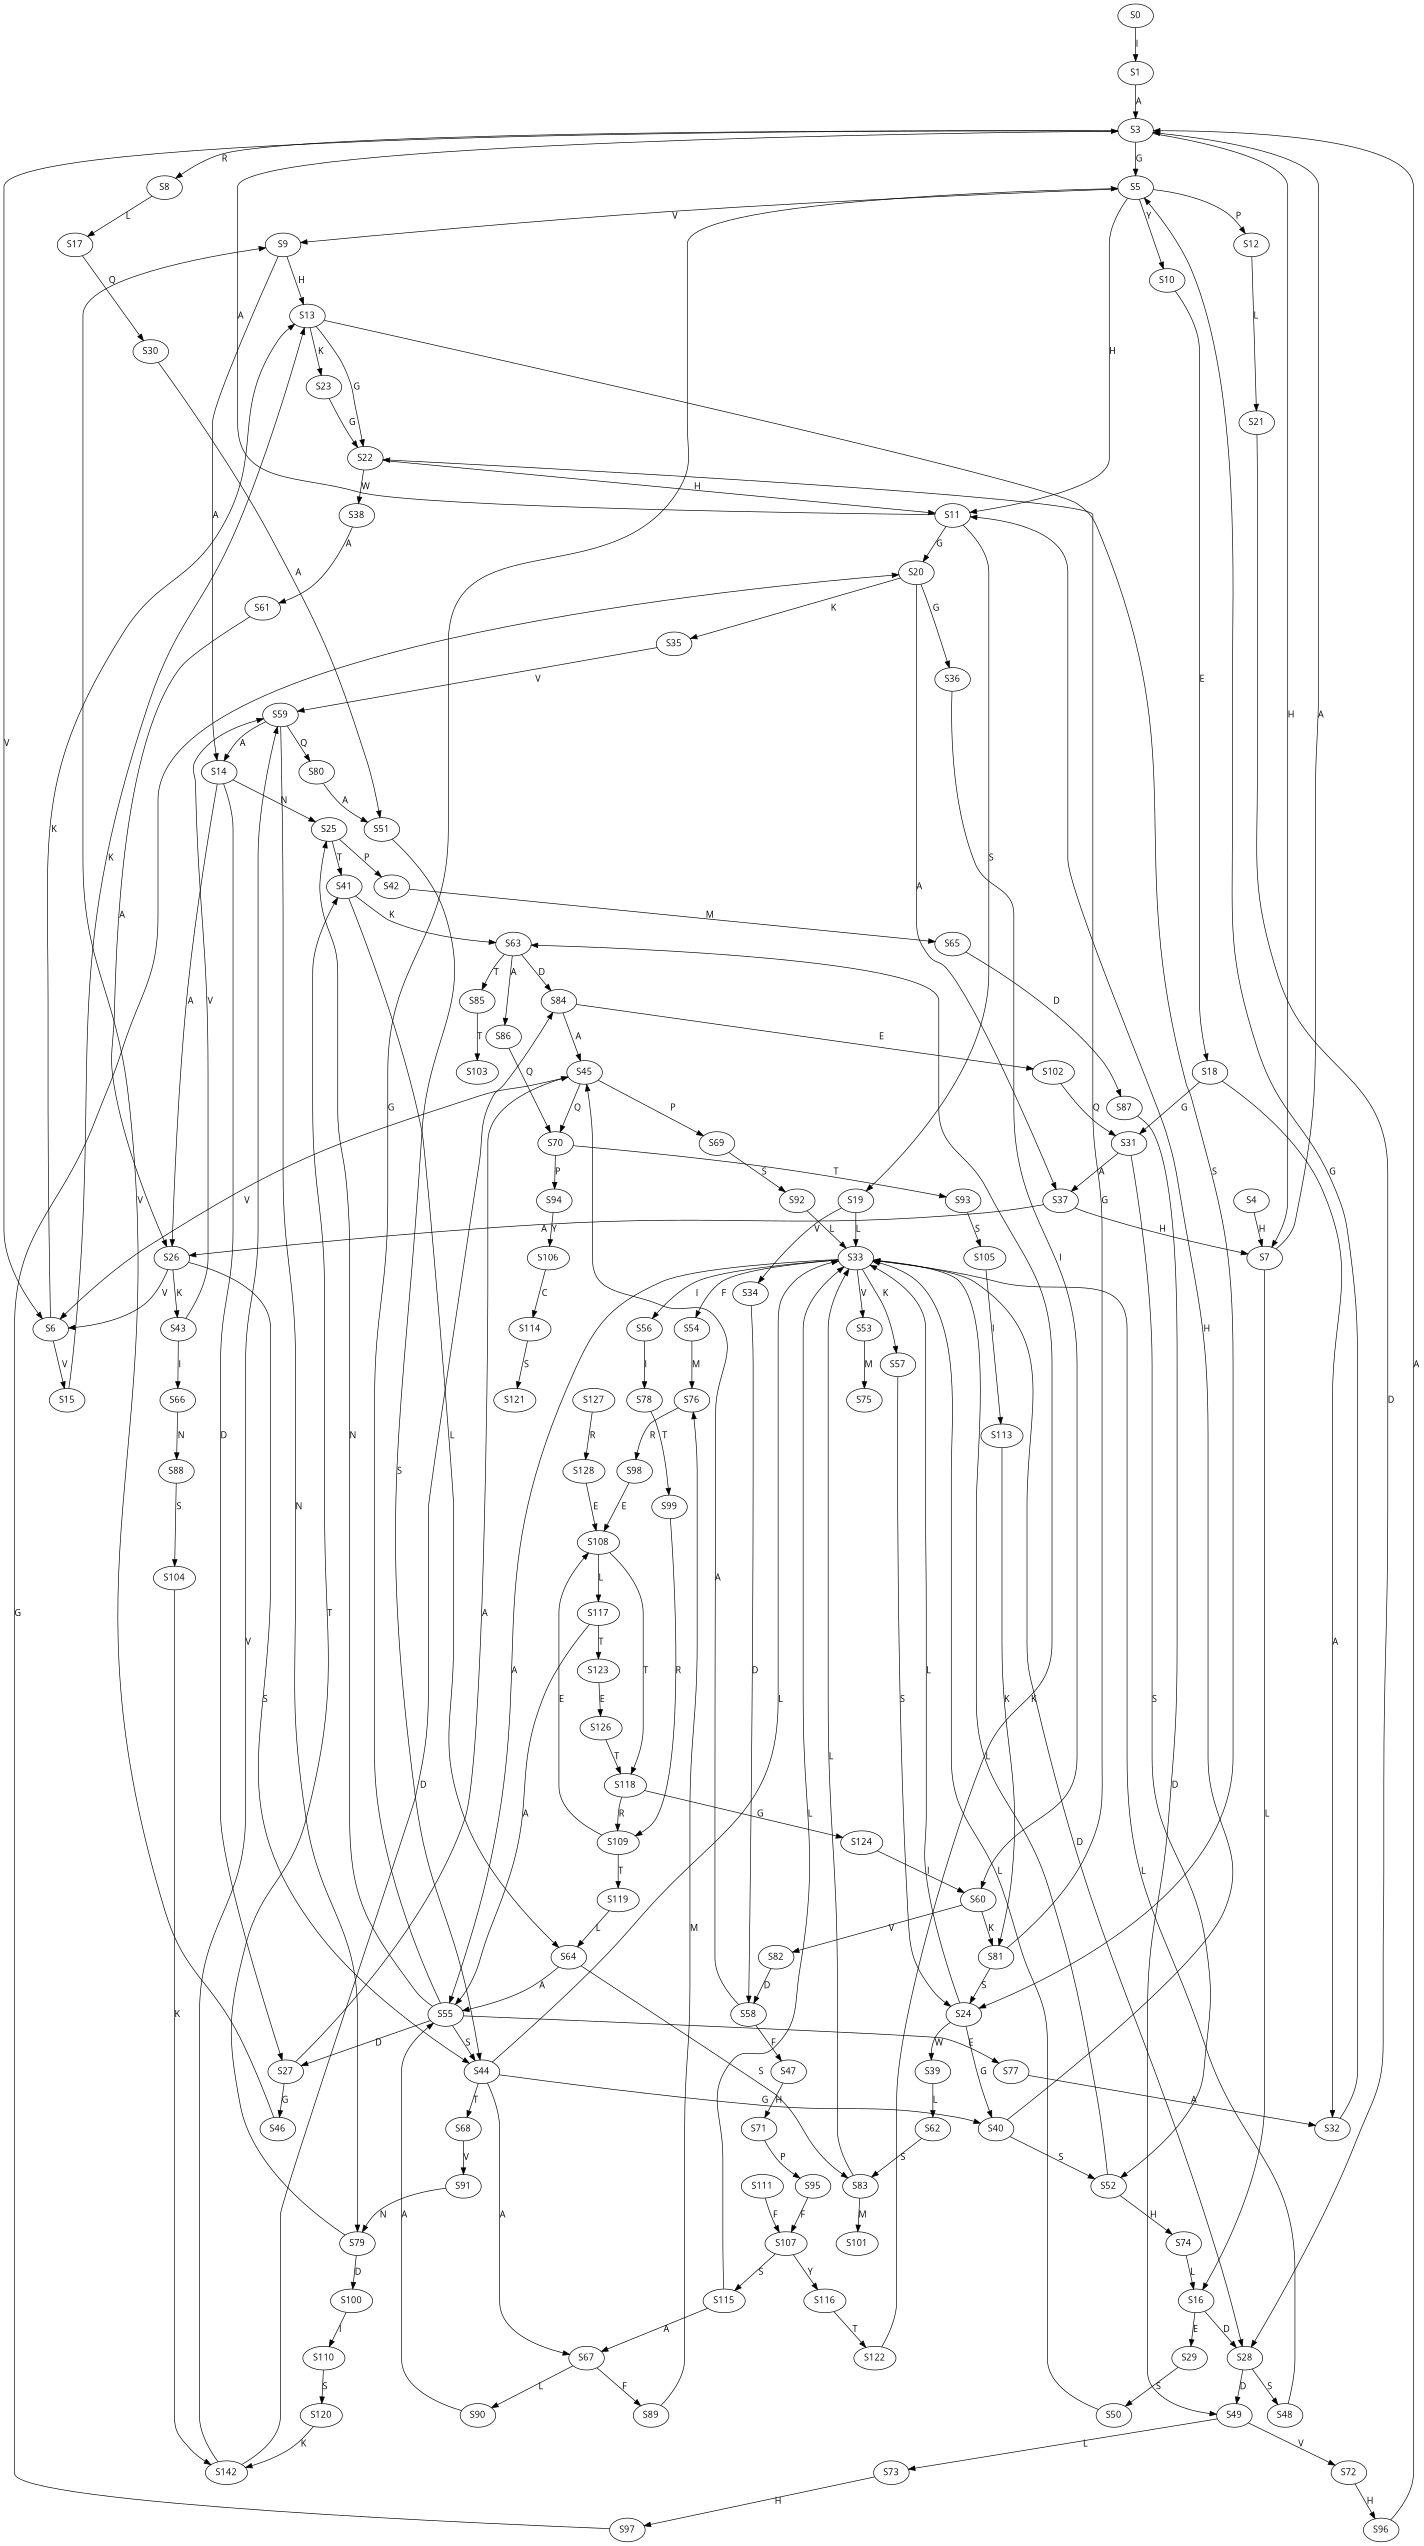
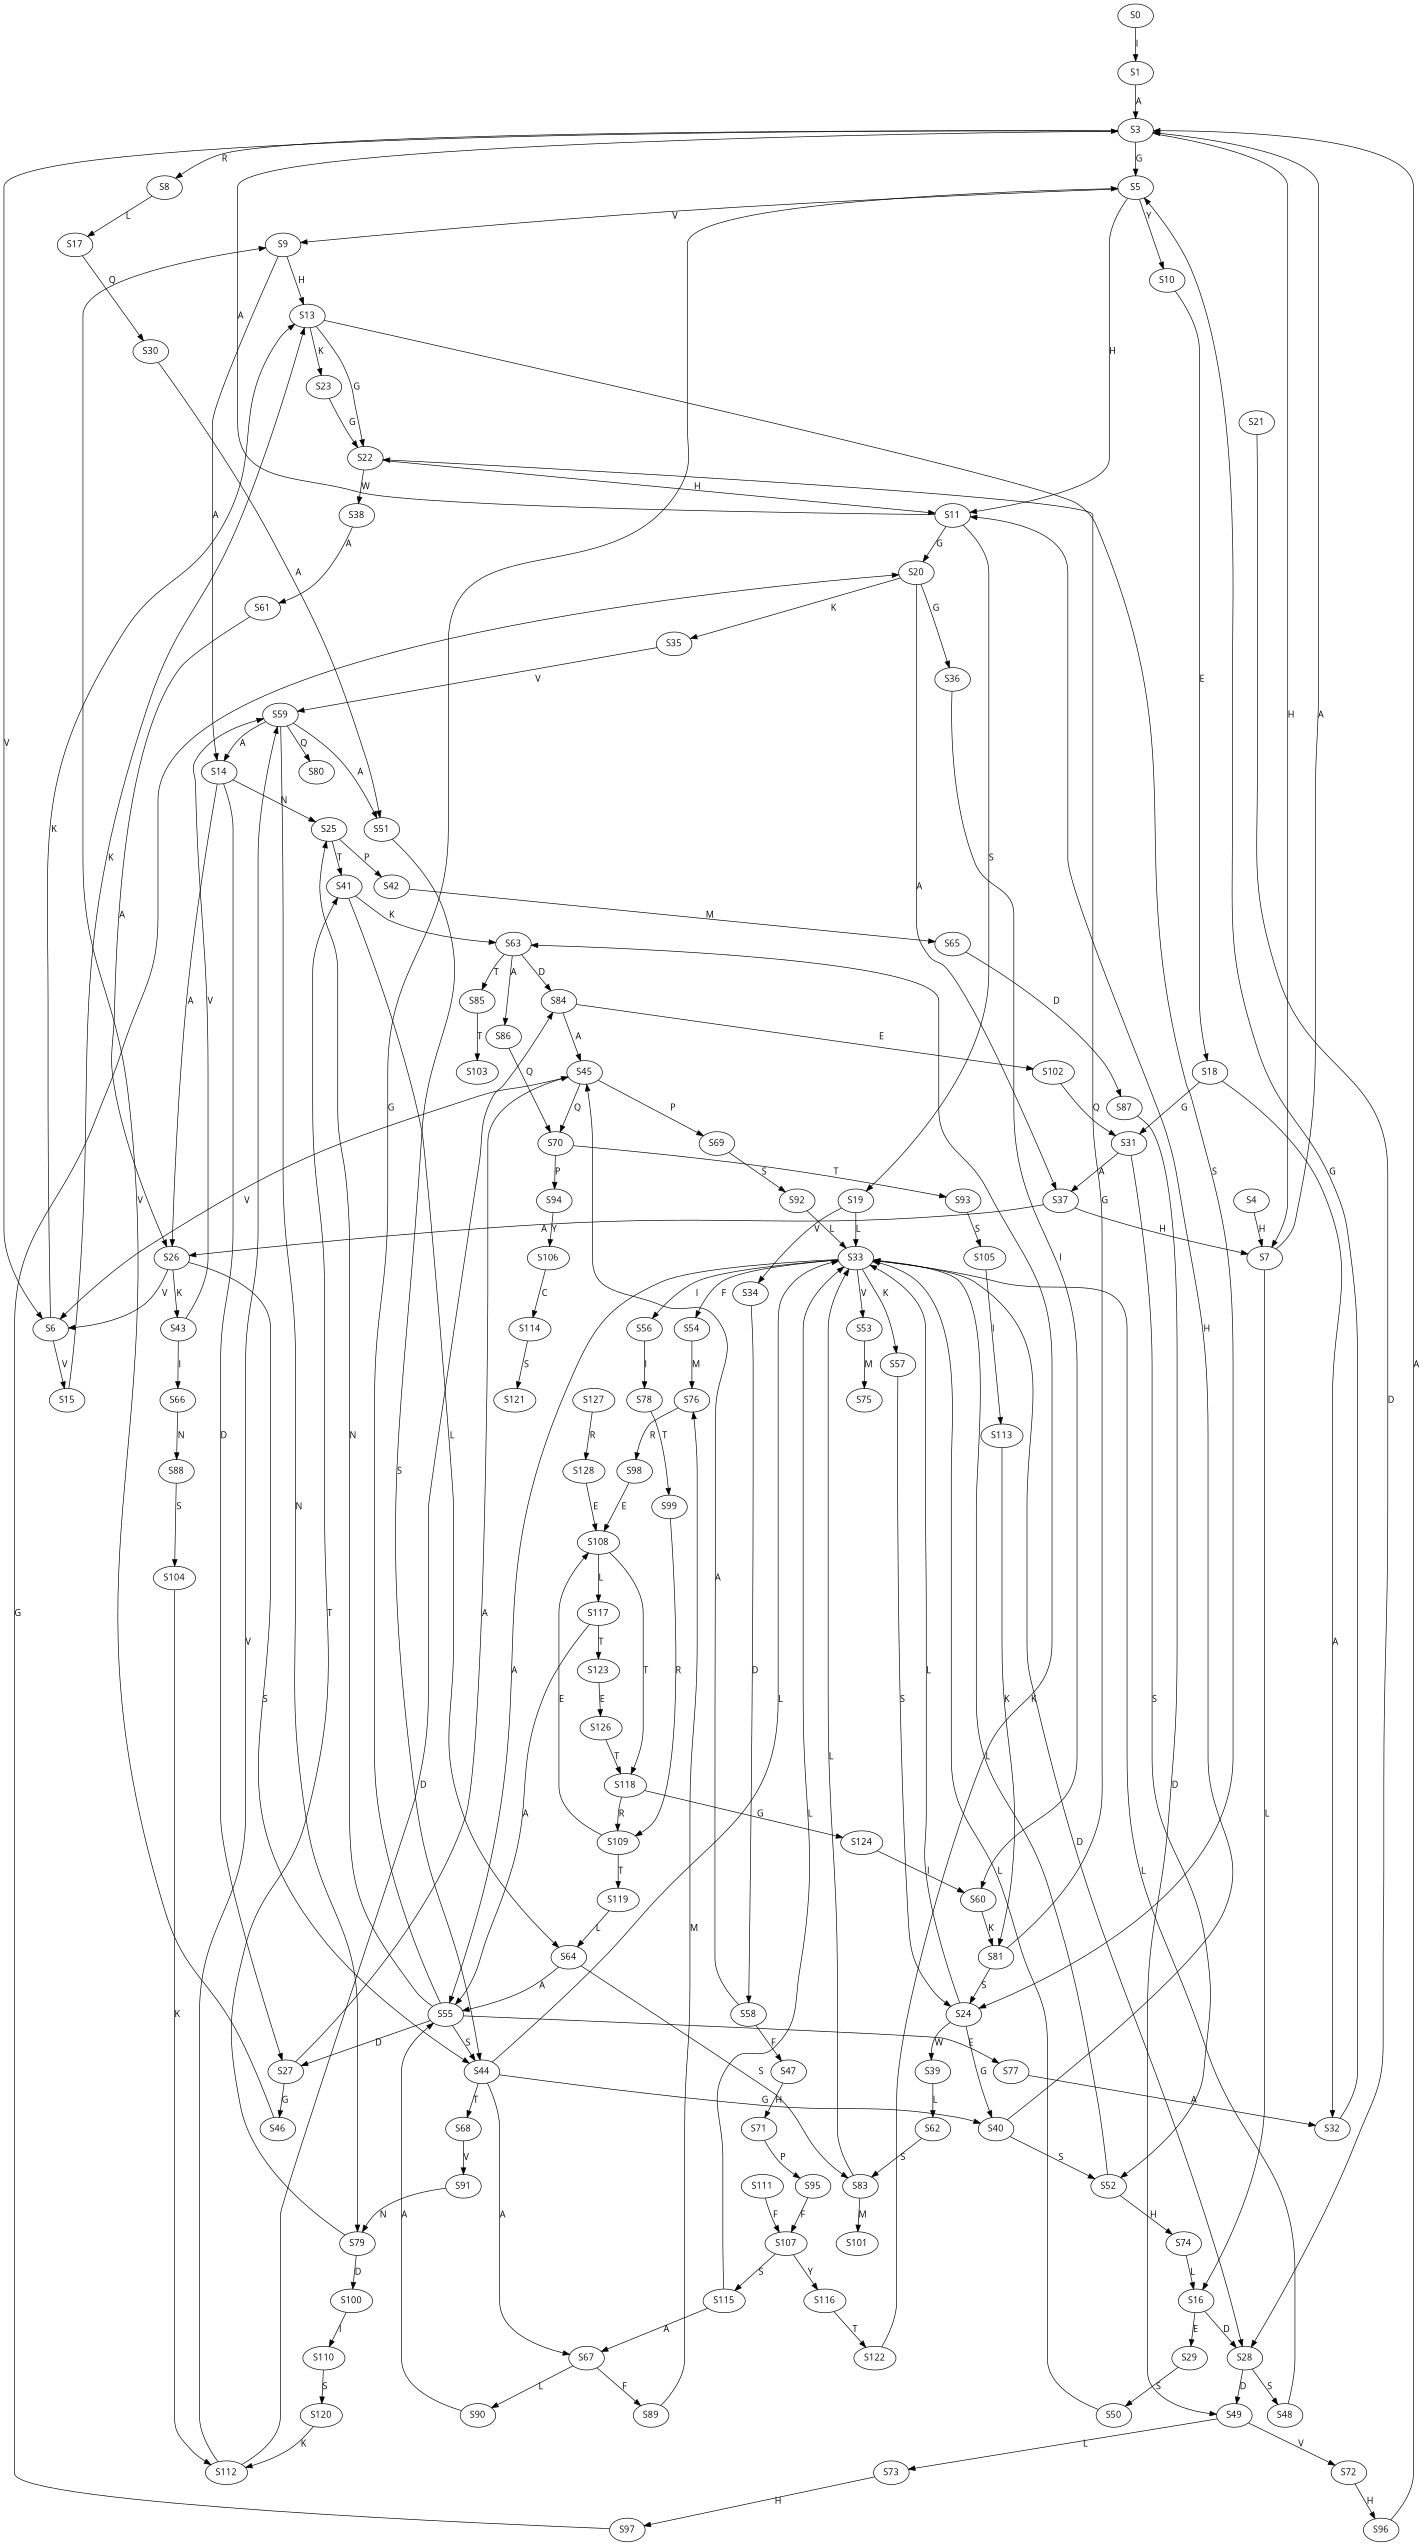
node "S12": removed
edge "S80" -> "S51": now "S59" -> "S51"
node "S82": removed
node "S142": label "S142" -> "S112"
